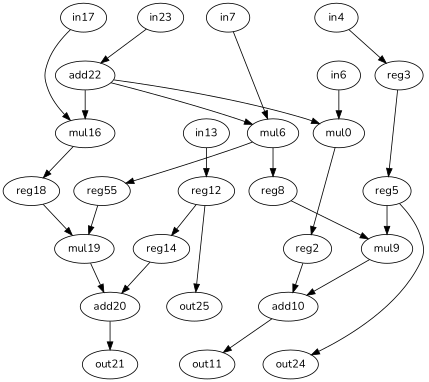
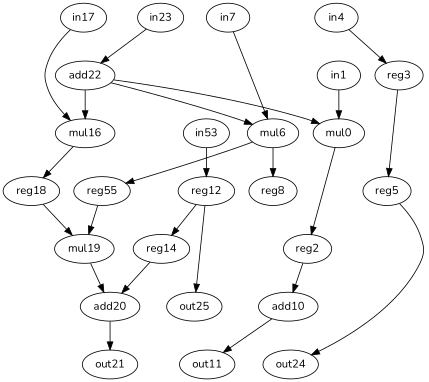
node "in6": label "in6" -> "in1"
node "in13": label "in13" -> "in53"
node "mul9": removed
